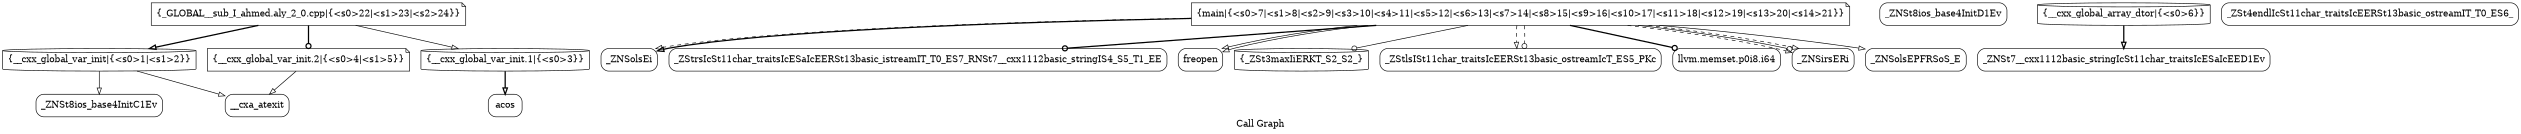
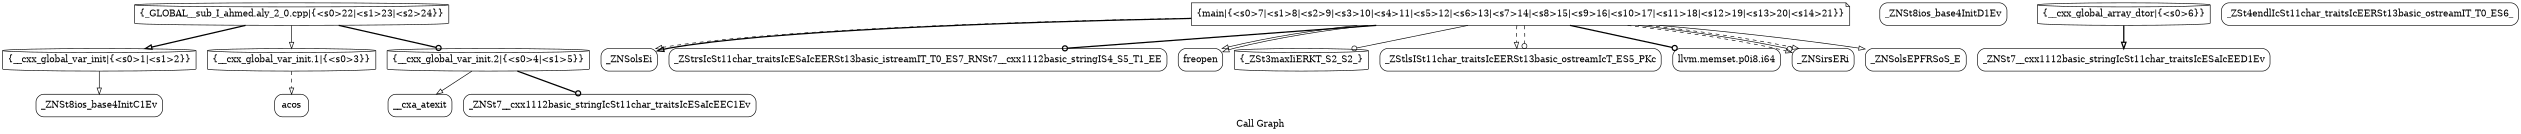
node "{_GLOBAL__sub_I_ahmed.aly_2_0.cpp|{<s0>22|<s1>23|<s2>24}}": shape note -> cylinder
node "{__cxx_global_var_init.2|{<s0>4|<s1>5}}": shape note -> cylinder
edge "{__cxx_global_var_init.1|{<s0>3}}" -> "acos": style bold -> dashed
edge "{__cxx_global_var_init|{<s0>1|<s1>2}}" -> "__cxa_atexit": removed
node "_ZNSt7__cxx1112basic_stringIcSt11char_traitsIcESaIcEEC1Ev": added
